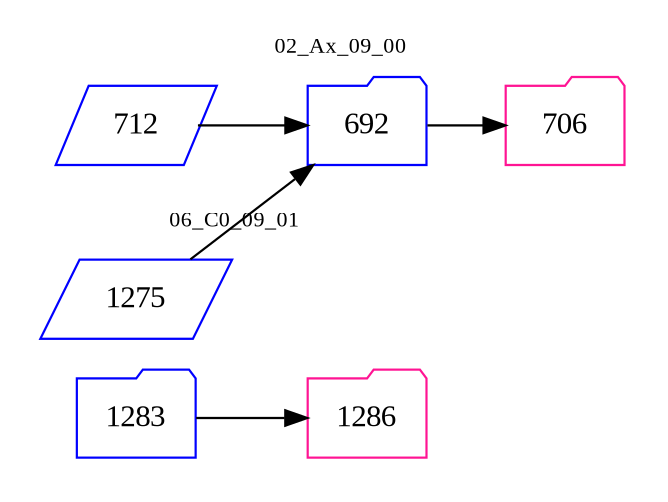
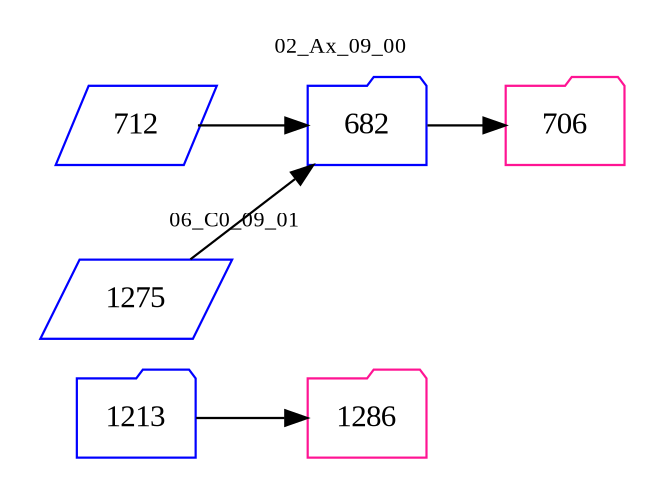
node "692": label "692" -> "682"
node "1283": label "1283" -> "1213"
